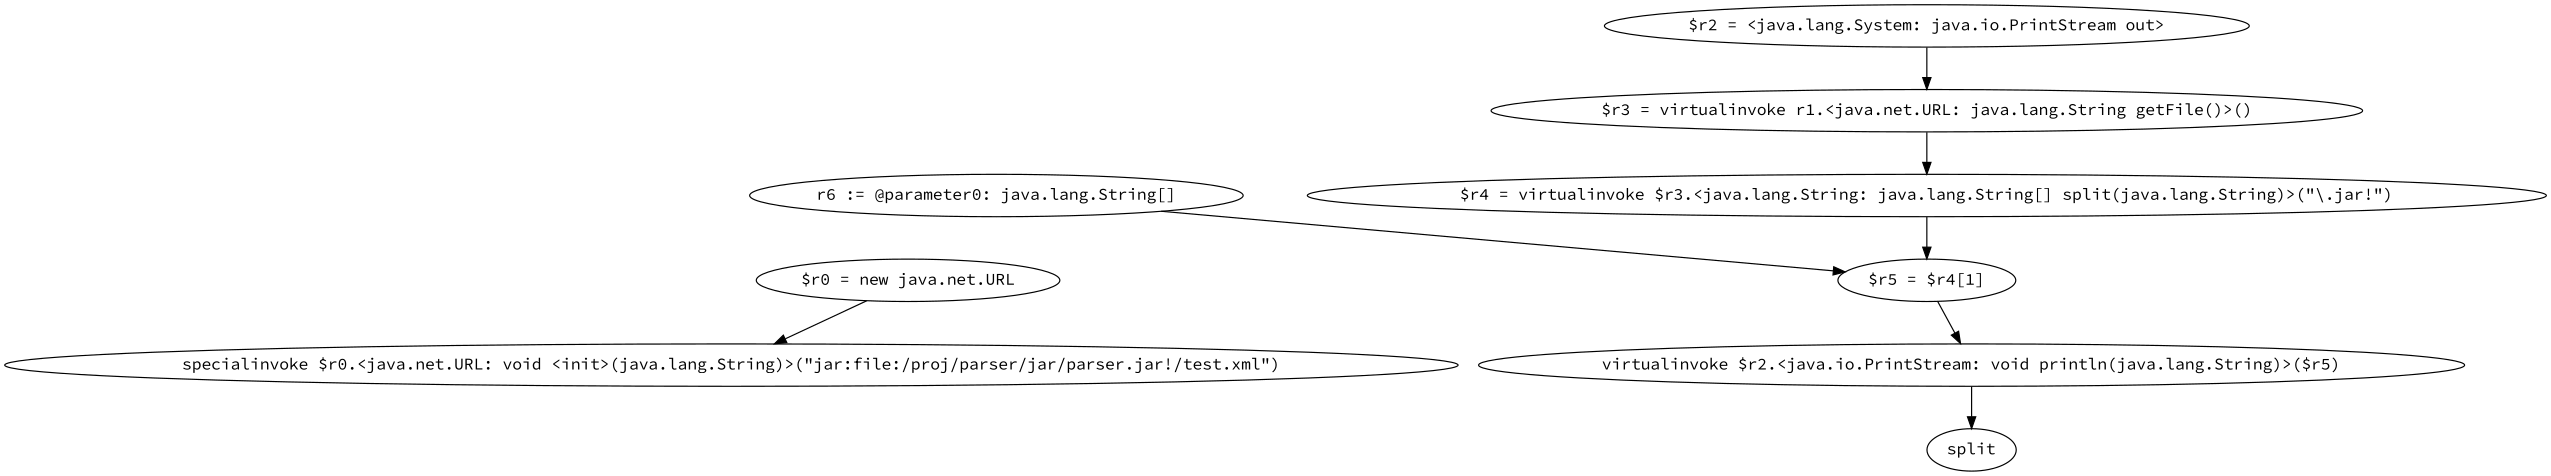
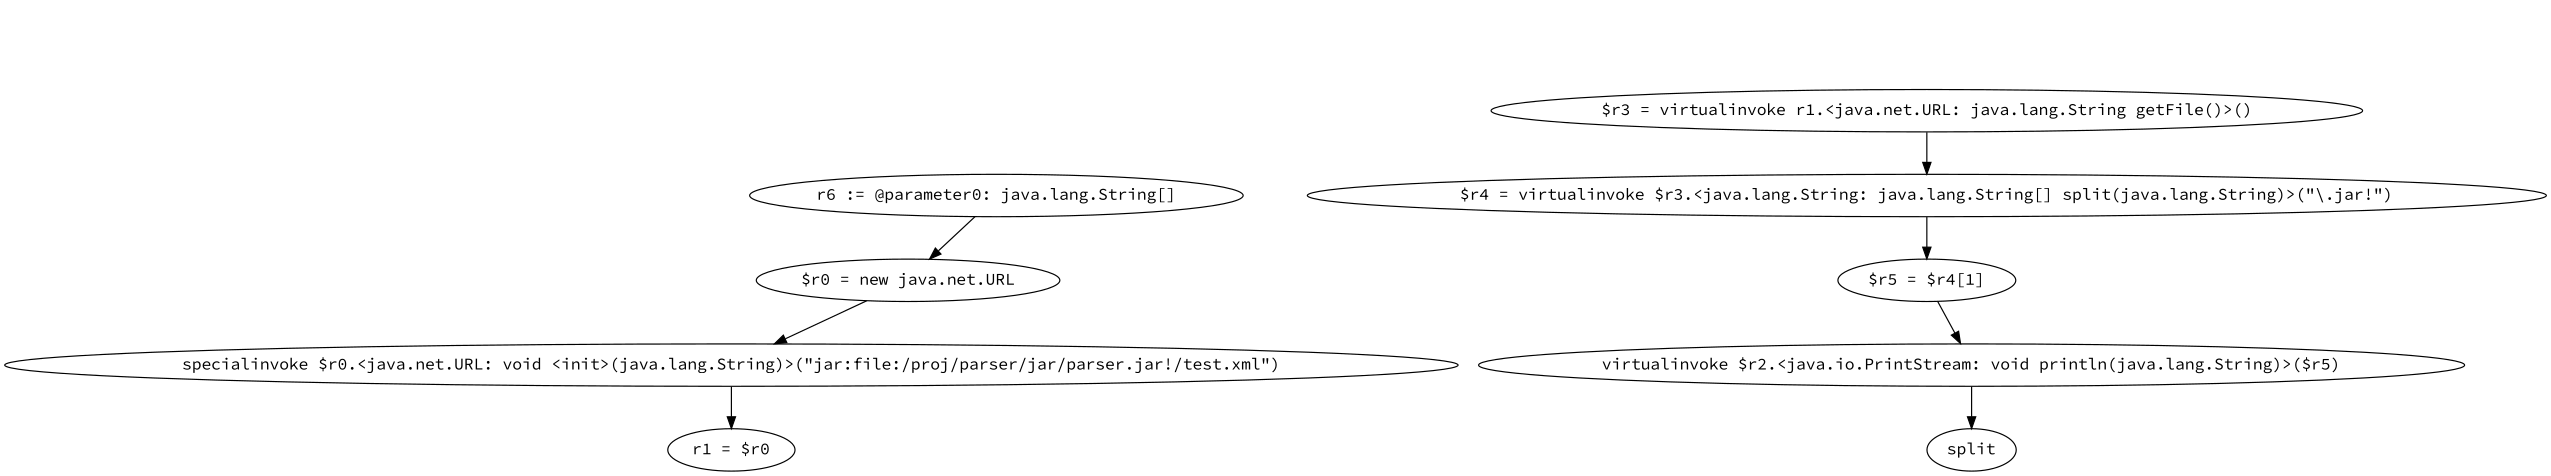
node "$r2 = <java.lang.System: java.io.PrintStream out>": removed
edge "r6 := @parameter0: java.lang.String[]" -> "$r5 = $r4[1]": now "r6 := @parameter0: java.lang.String[]" -> "$r0 = new java.net.URL"
node "r1 = $r0": added
